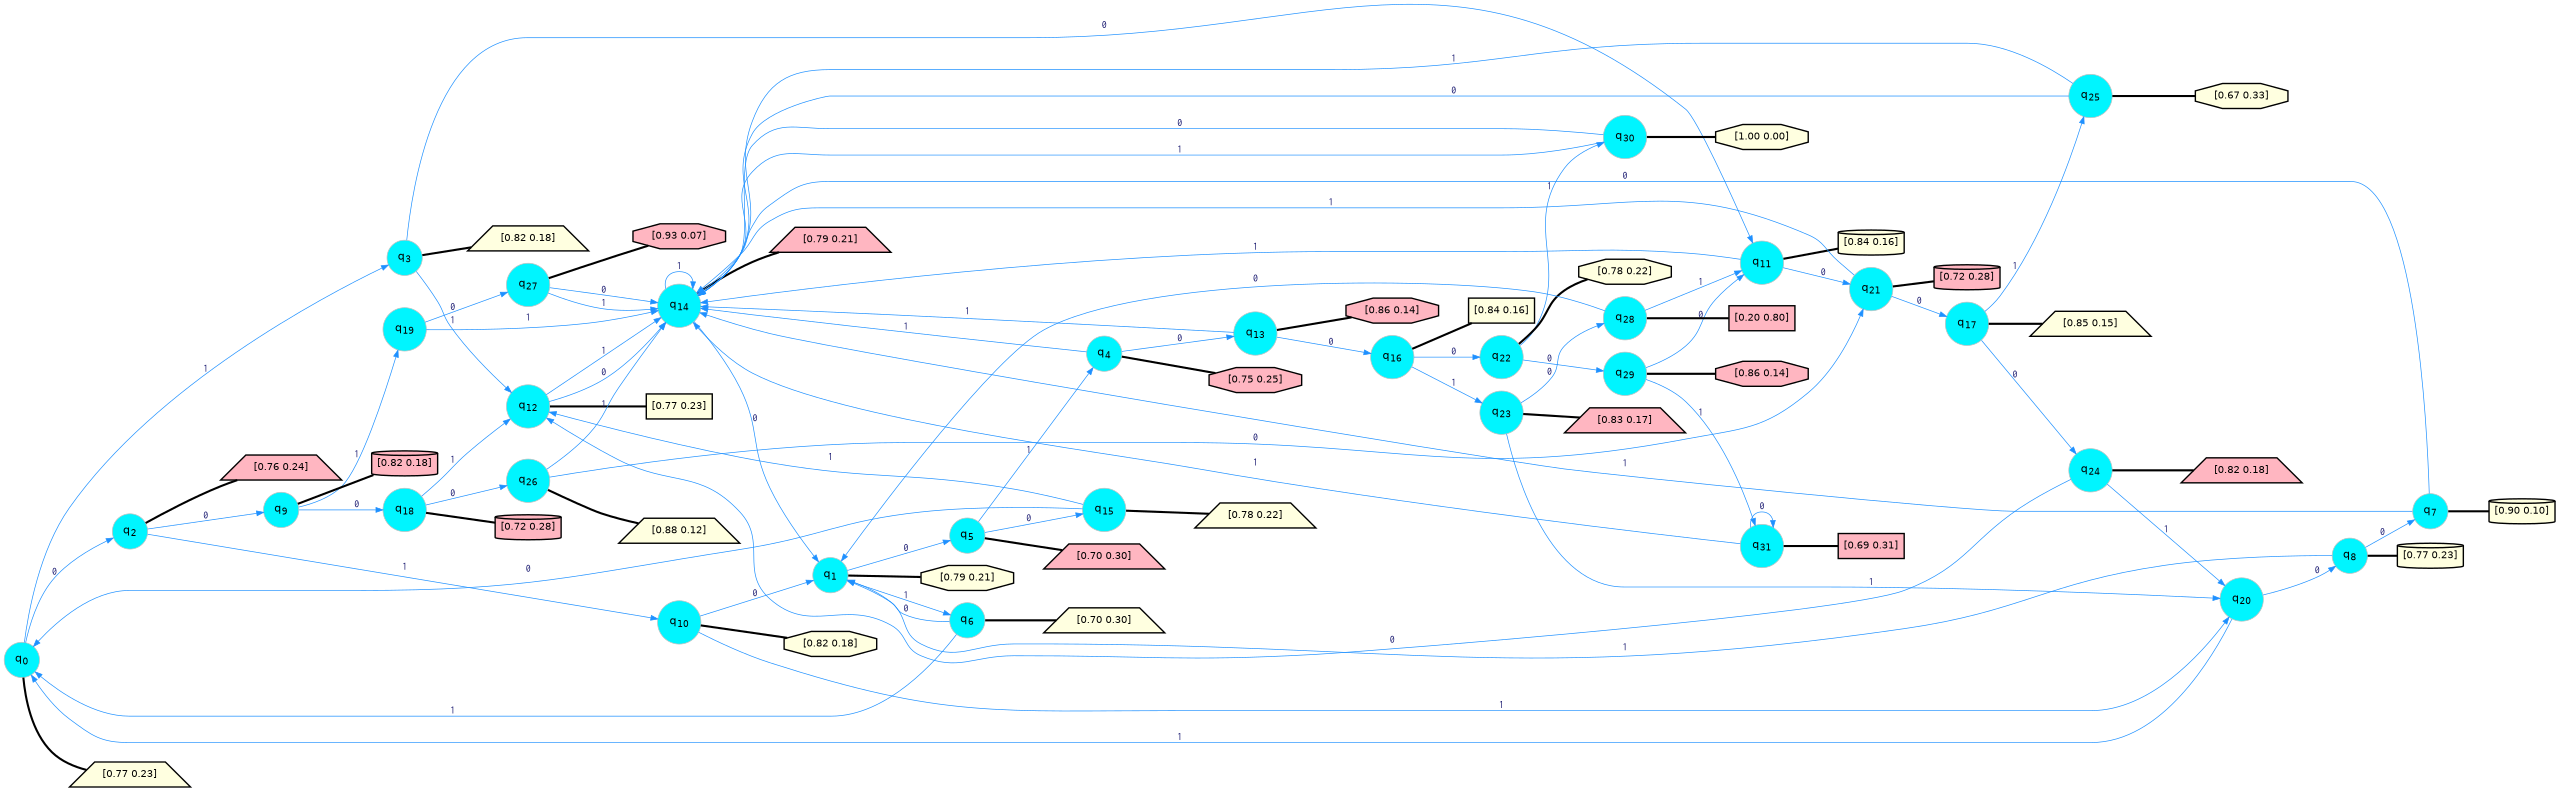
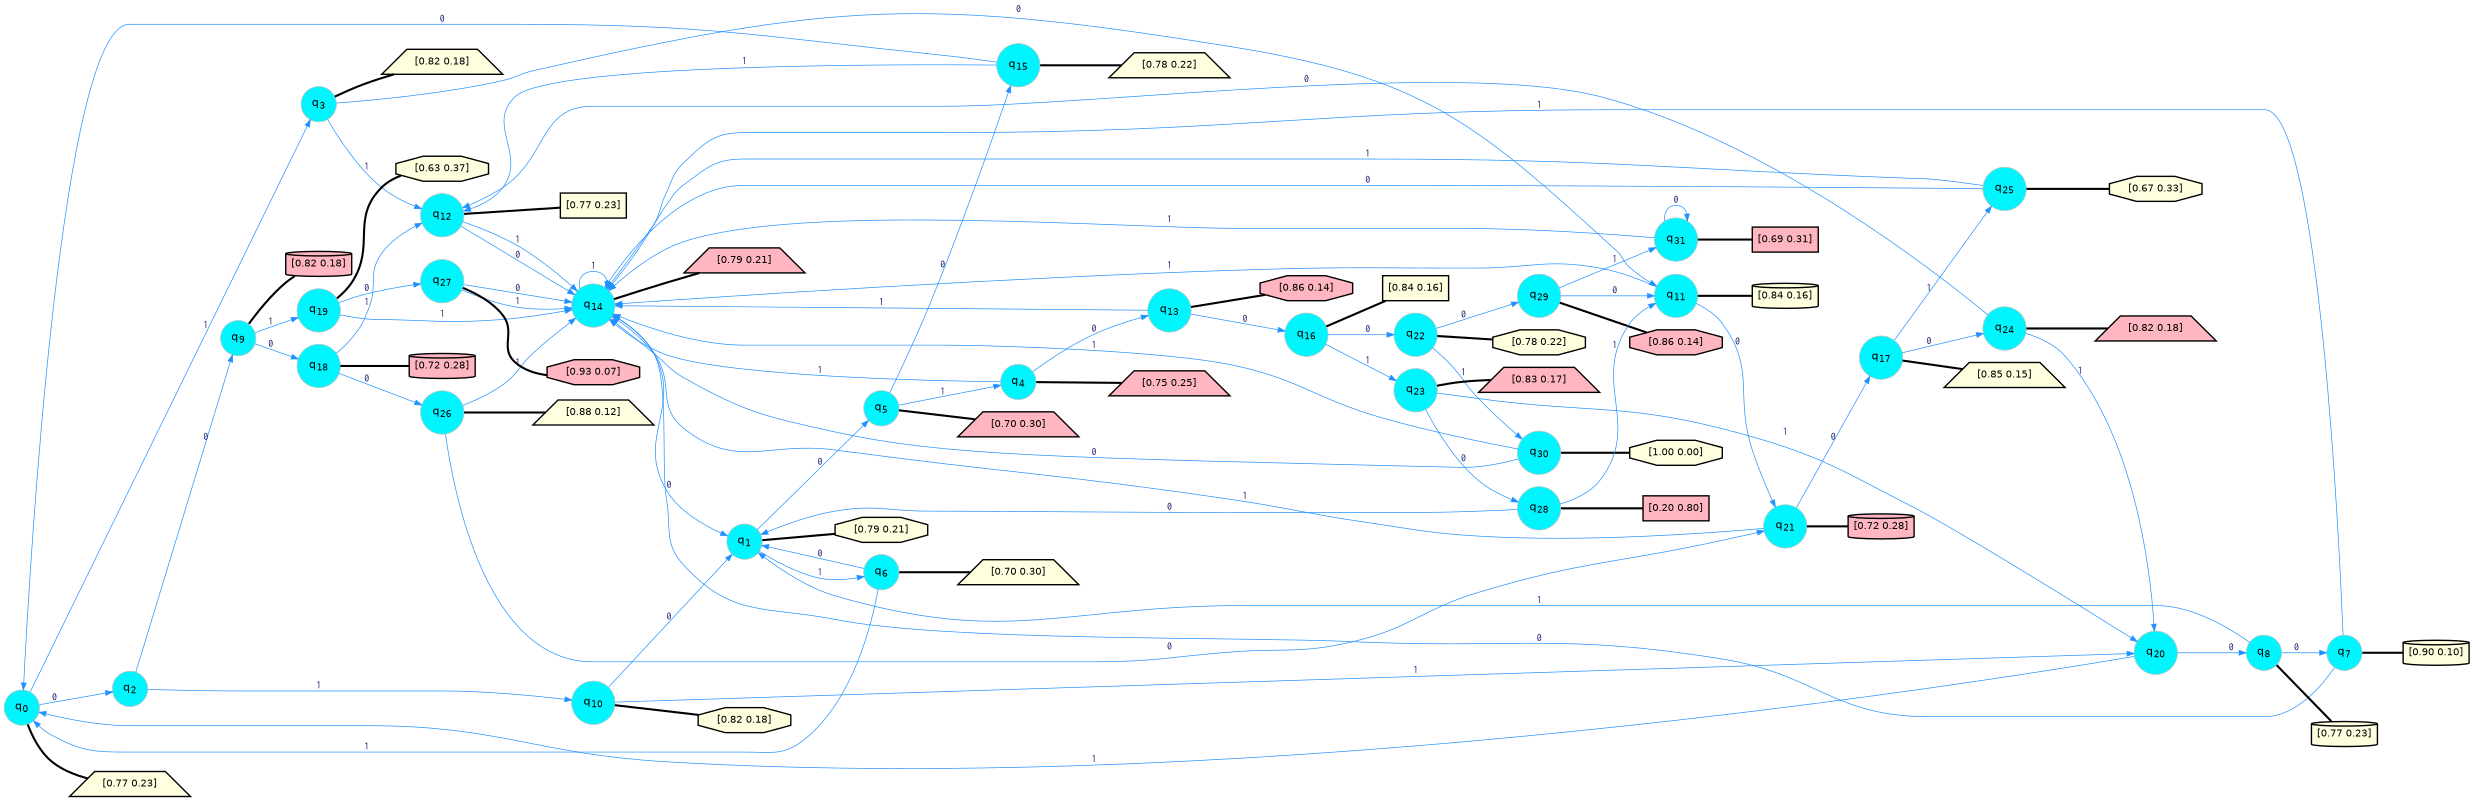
node "[0.63 0.37]": added
node "[0.75 0.25]": shape octagon -> trapezium
node "[0.76 0.24]": removed
